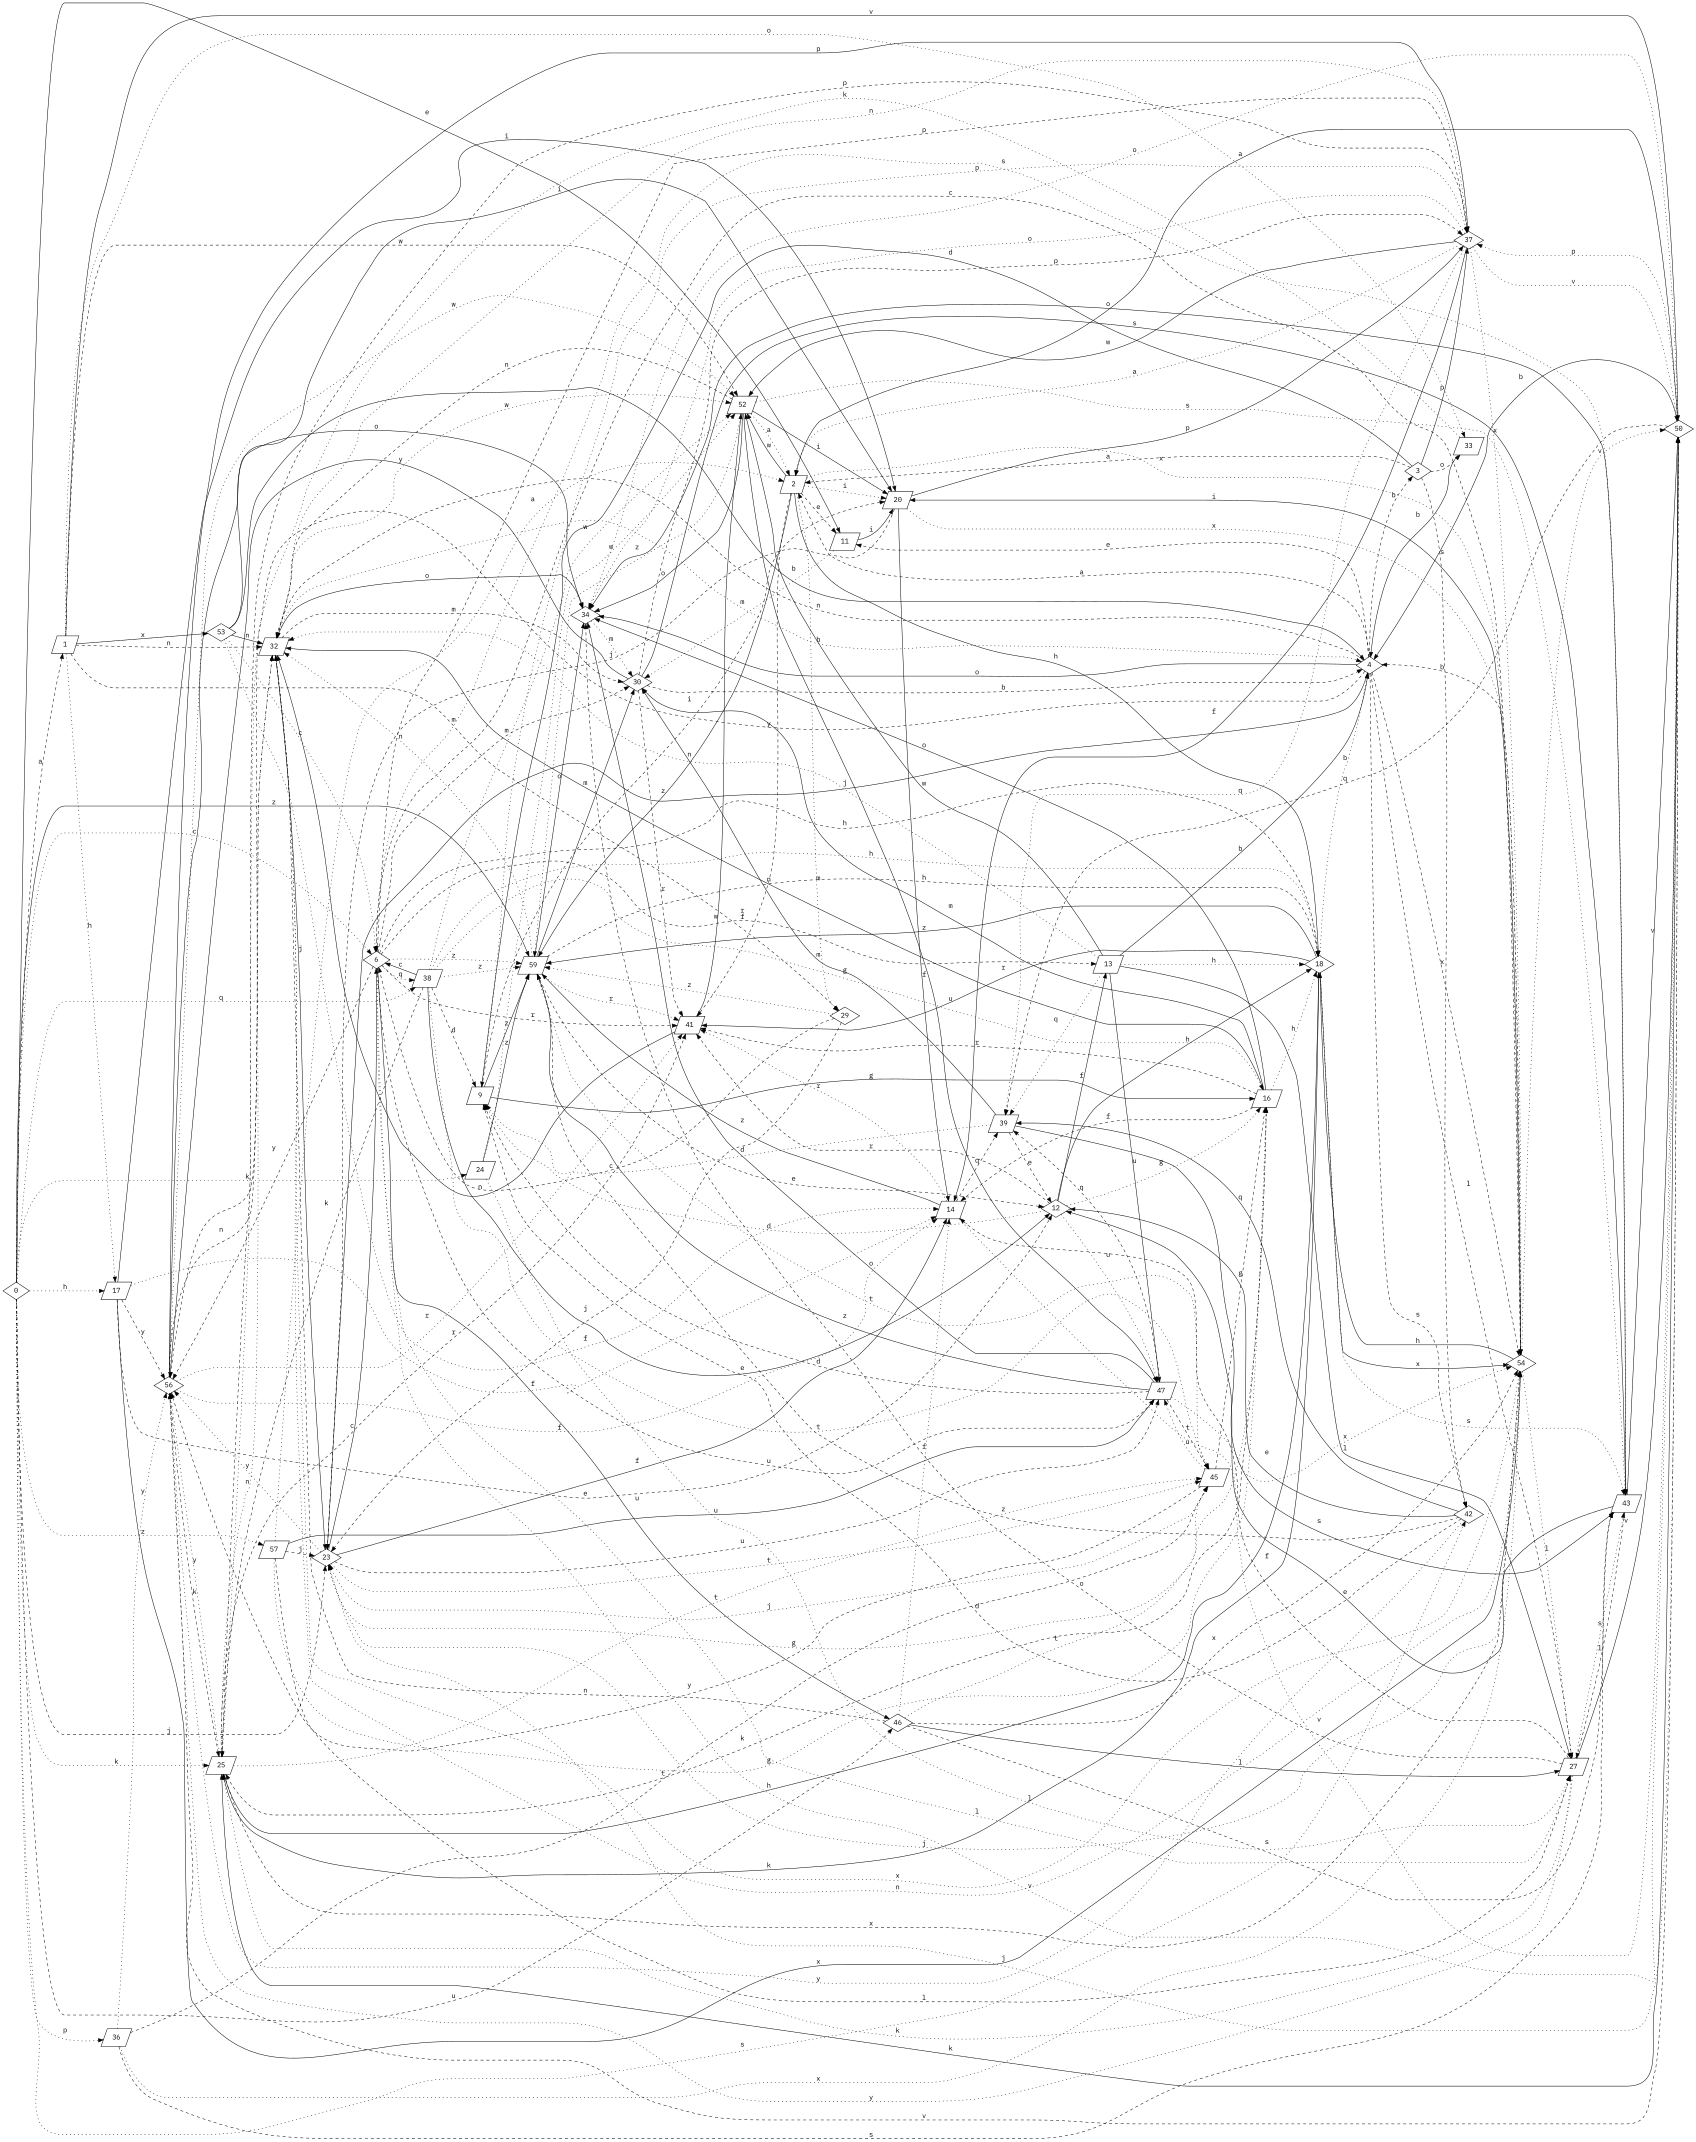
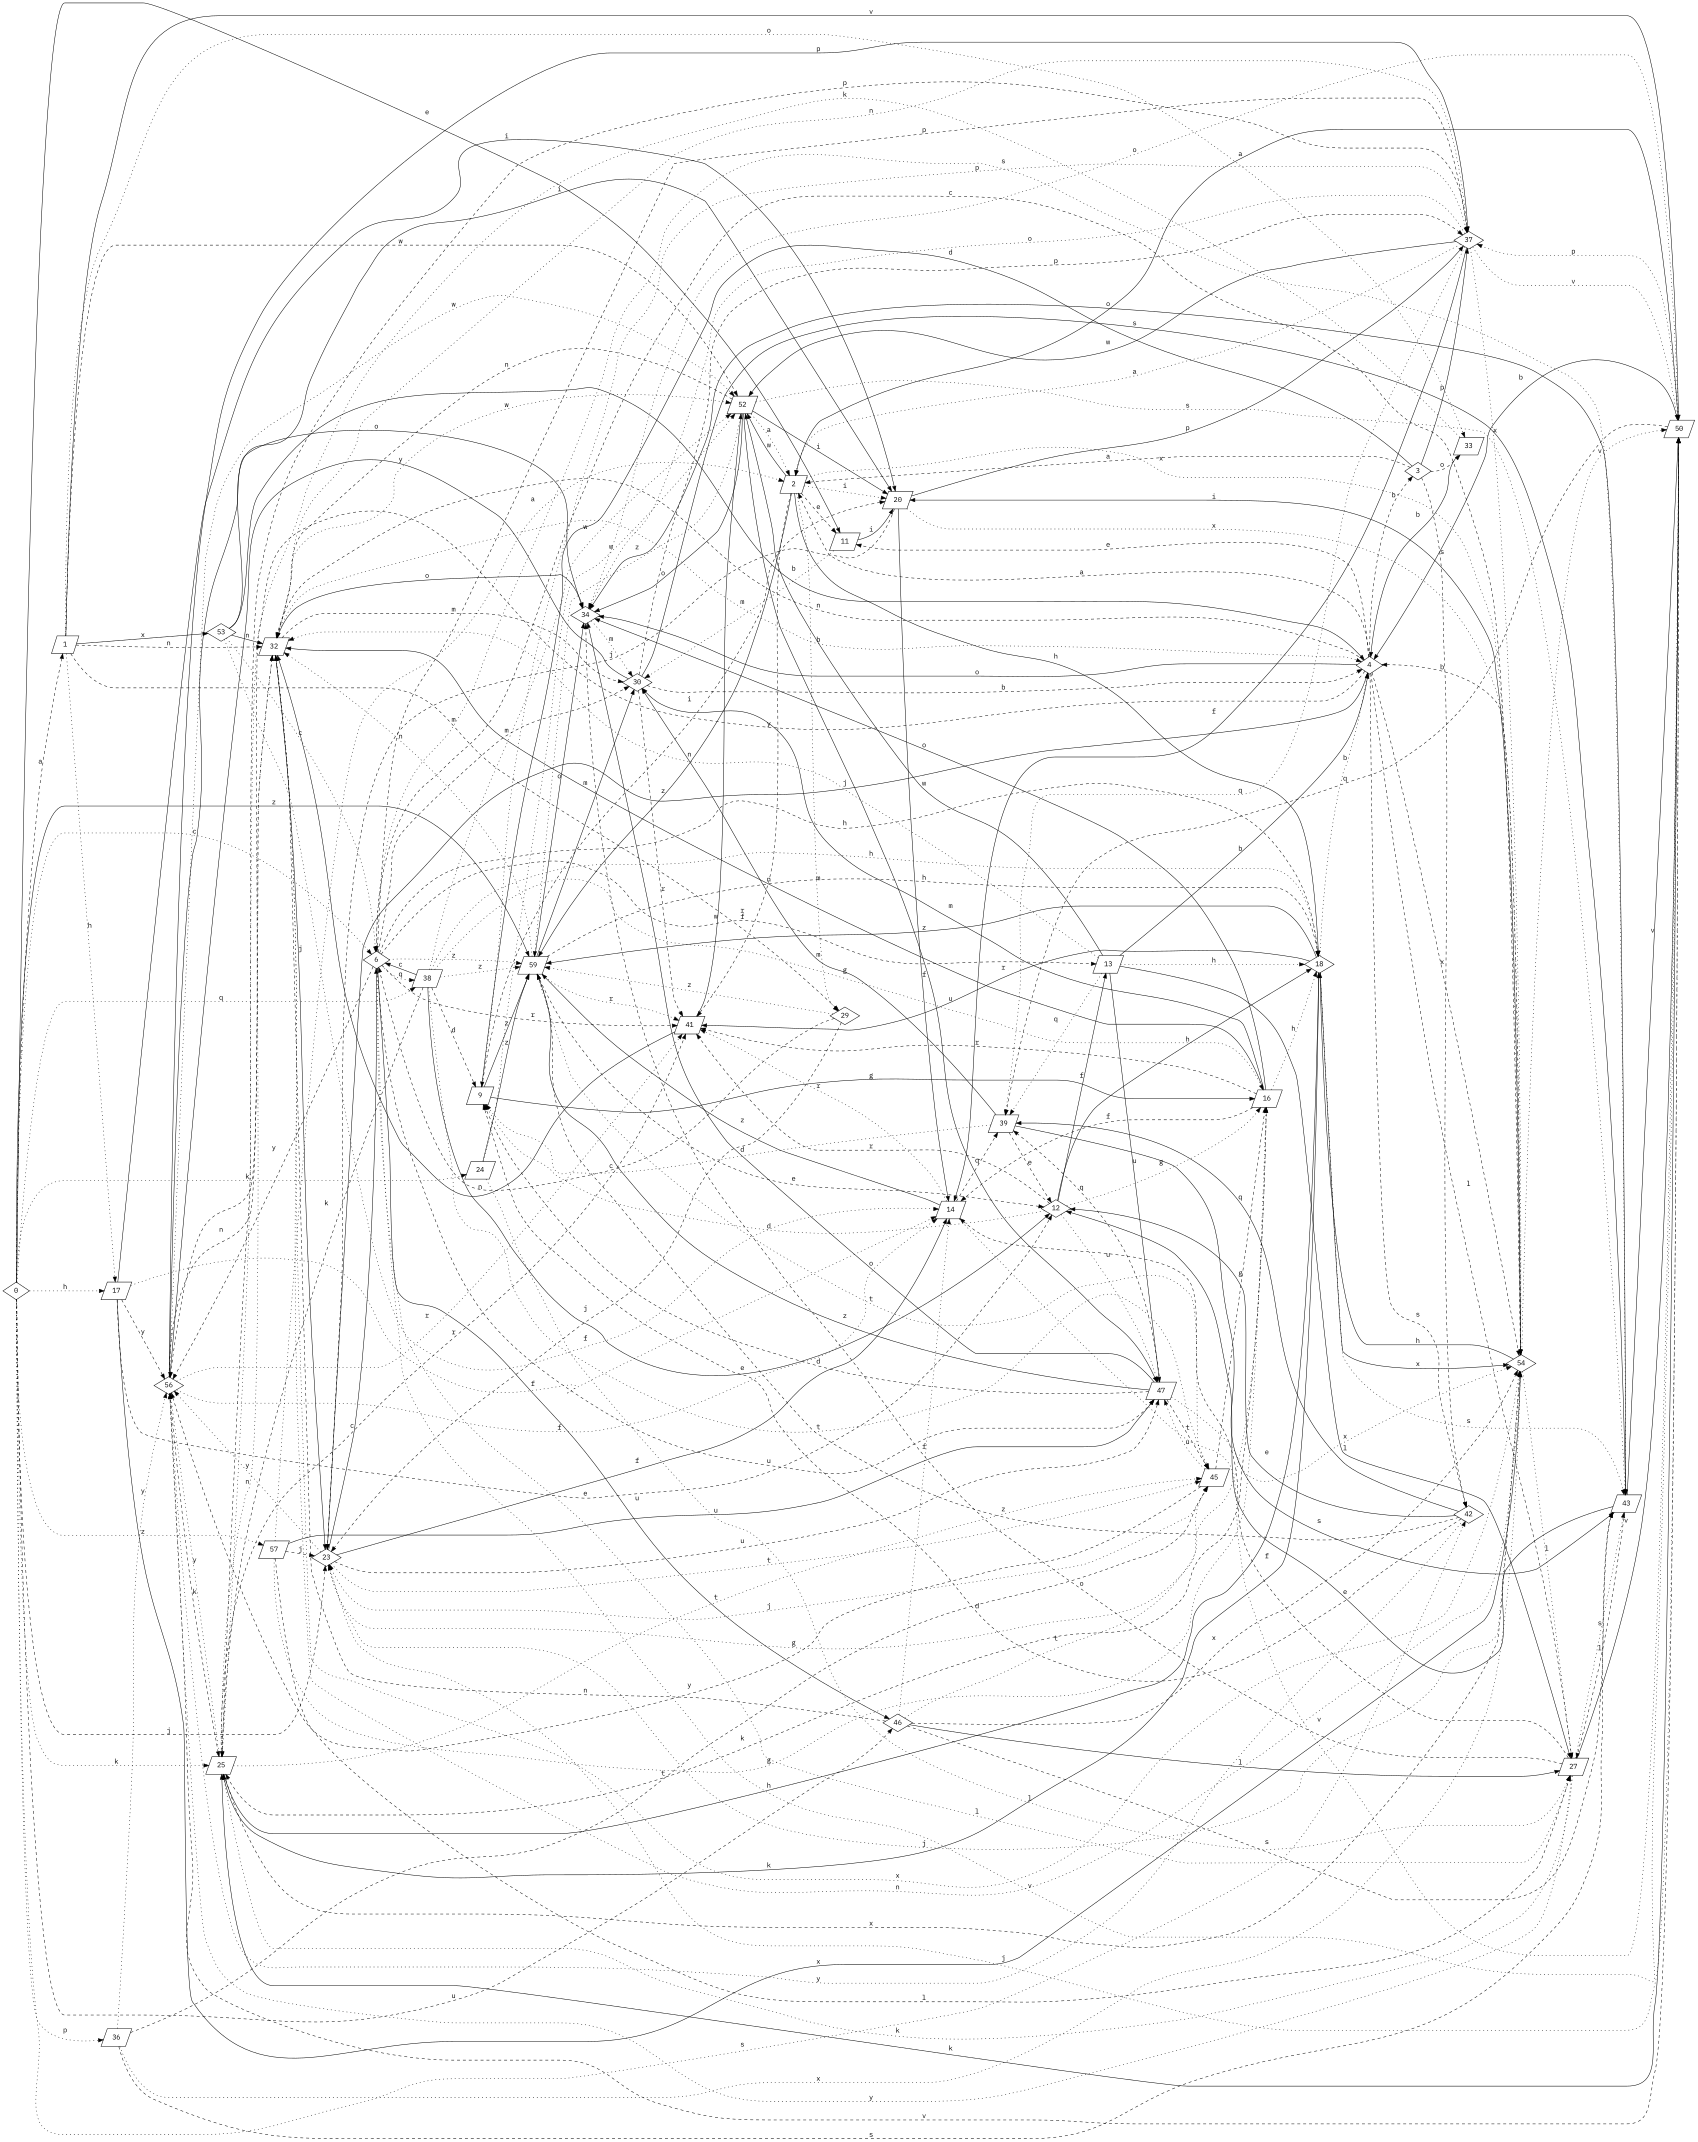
node "50": shape diamond -> parallelogram
